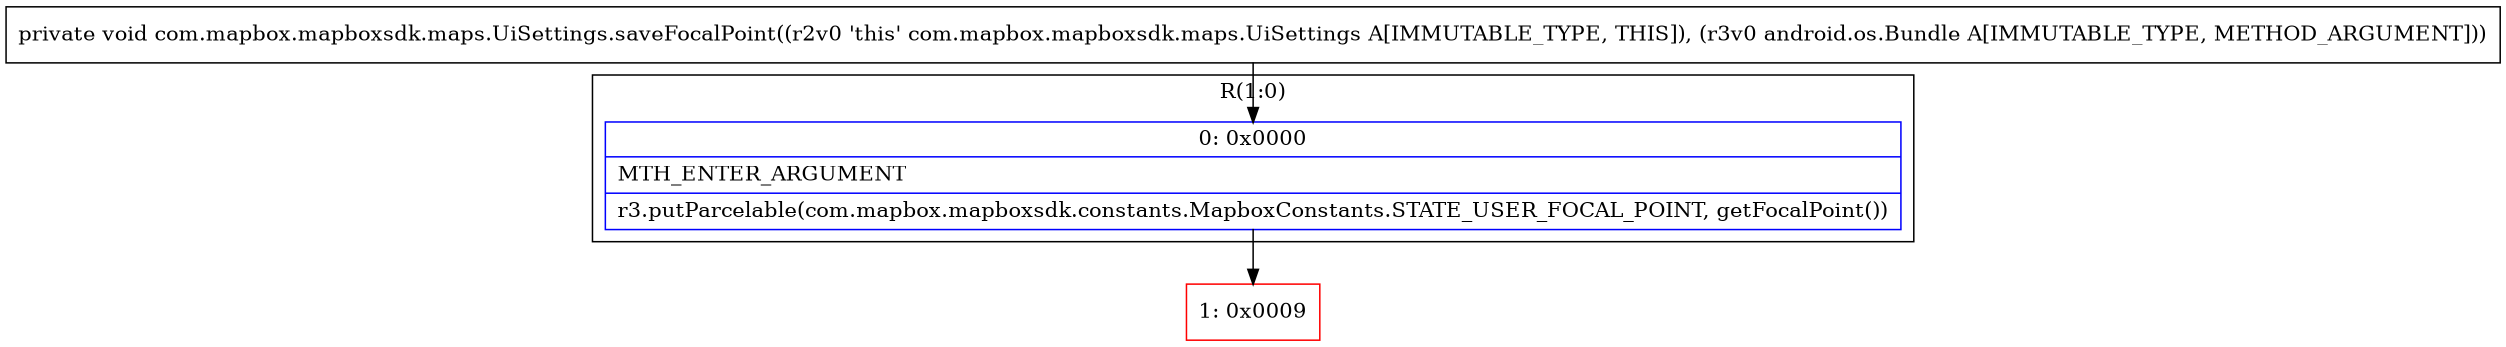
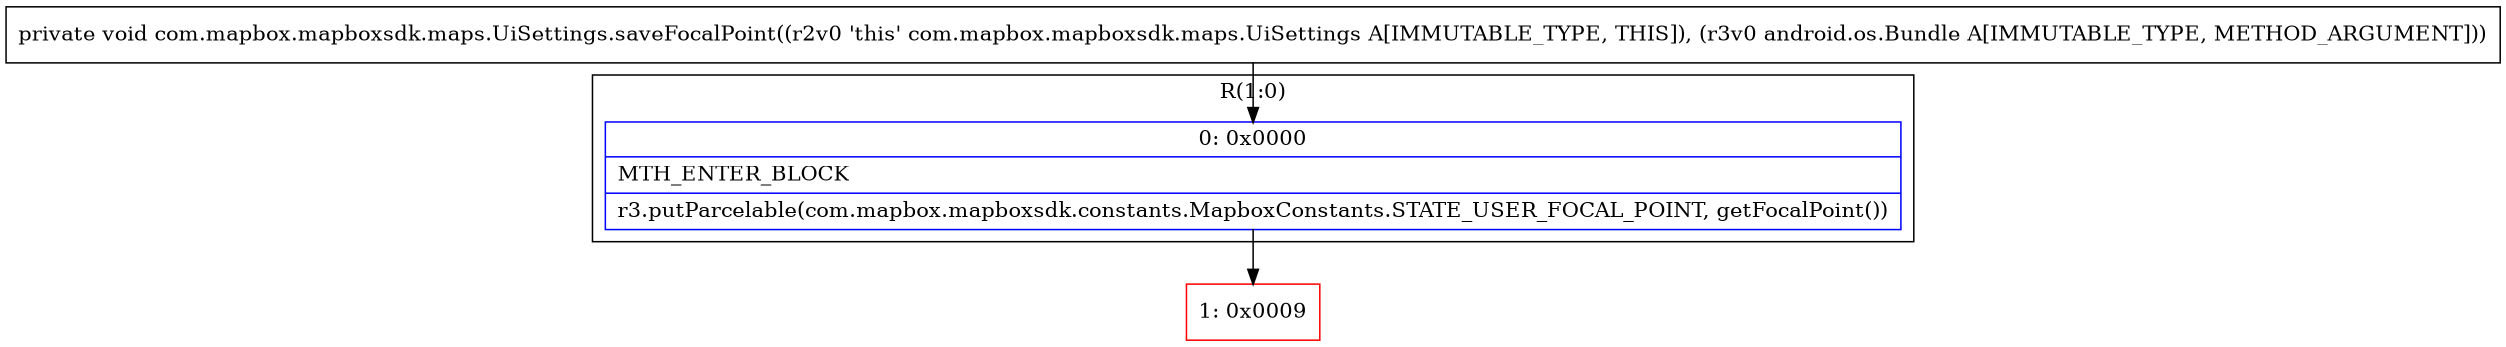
node "0: 0x0000": text "MTH_ENTER_ARGUMENT" -> "MTH_ENTER_BLOCK"
